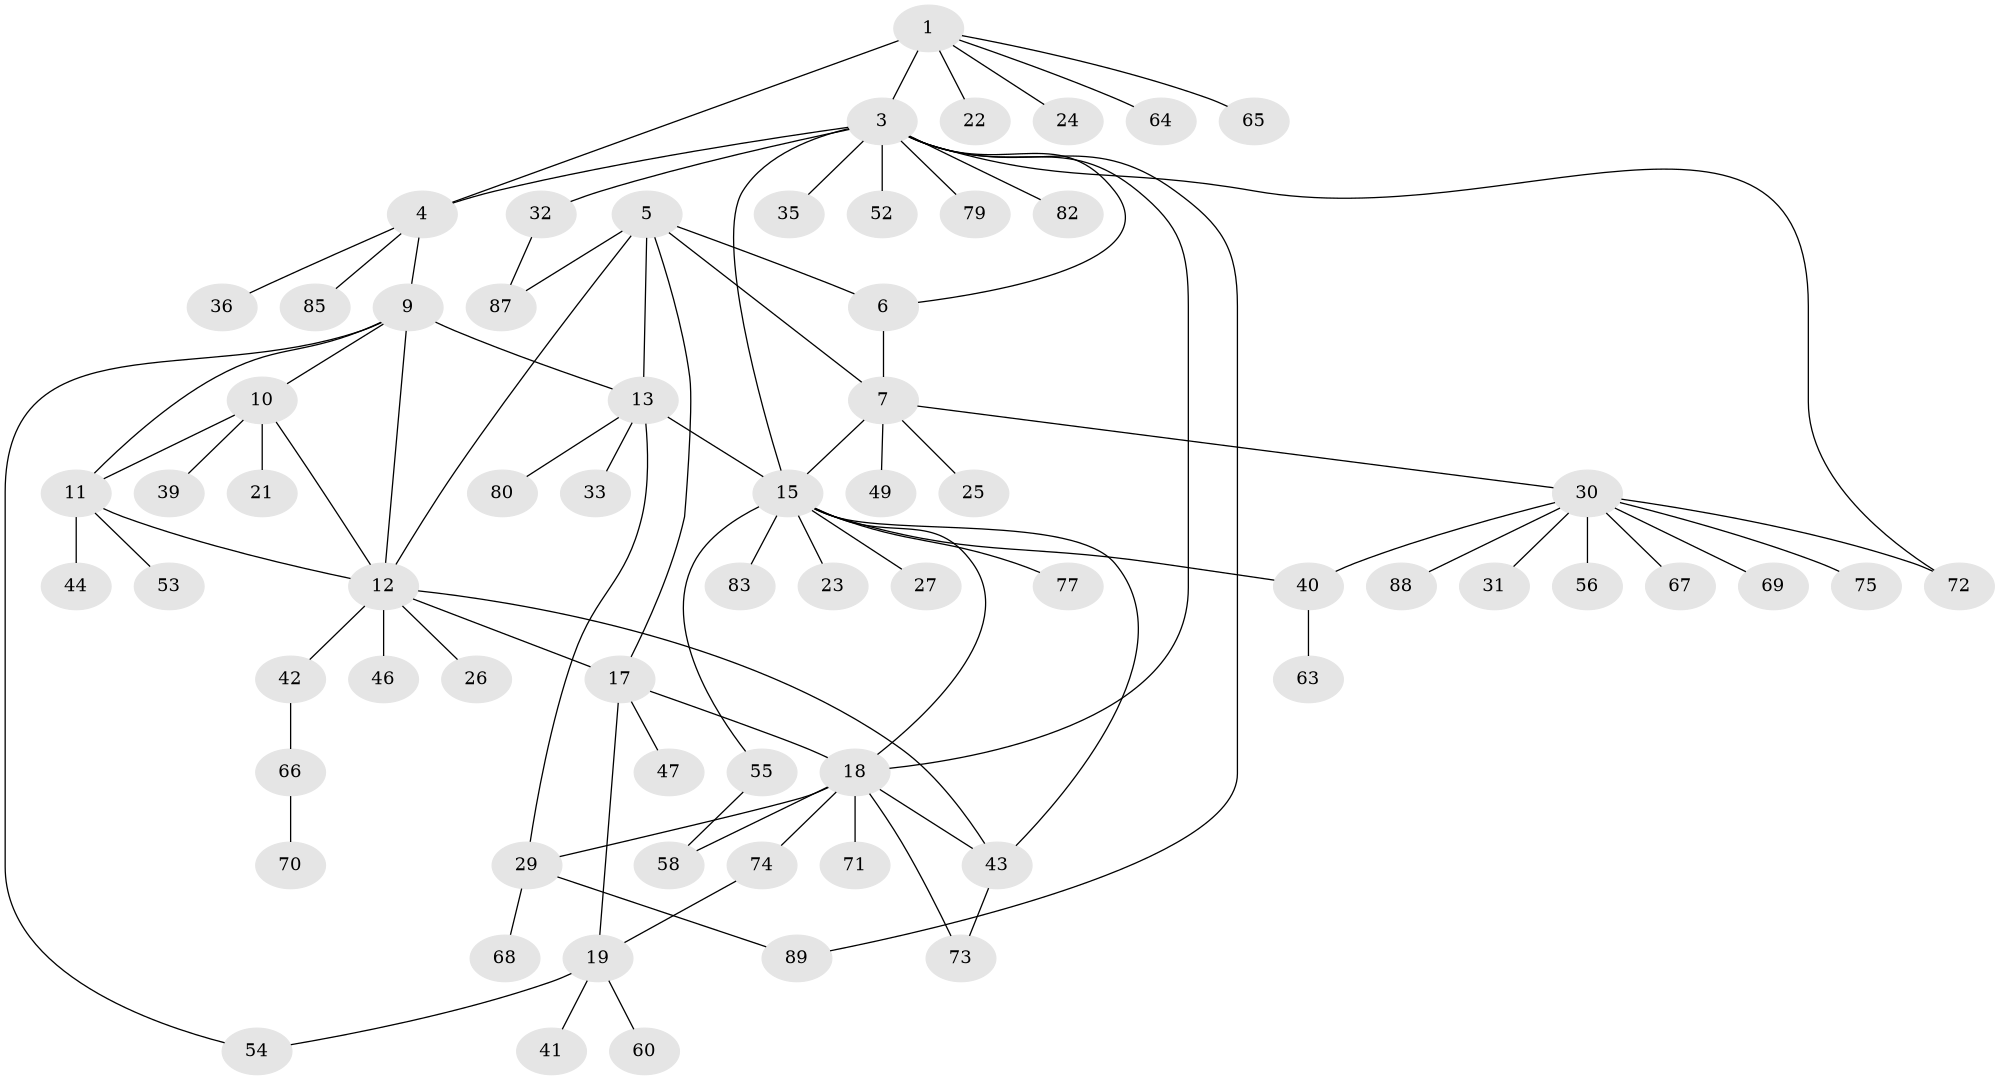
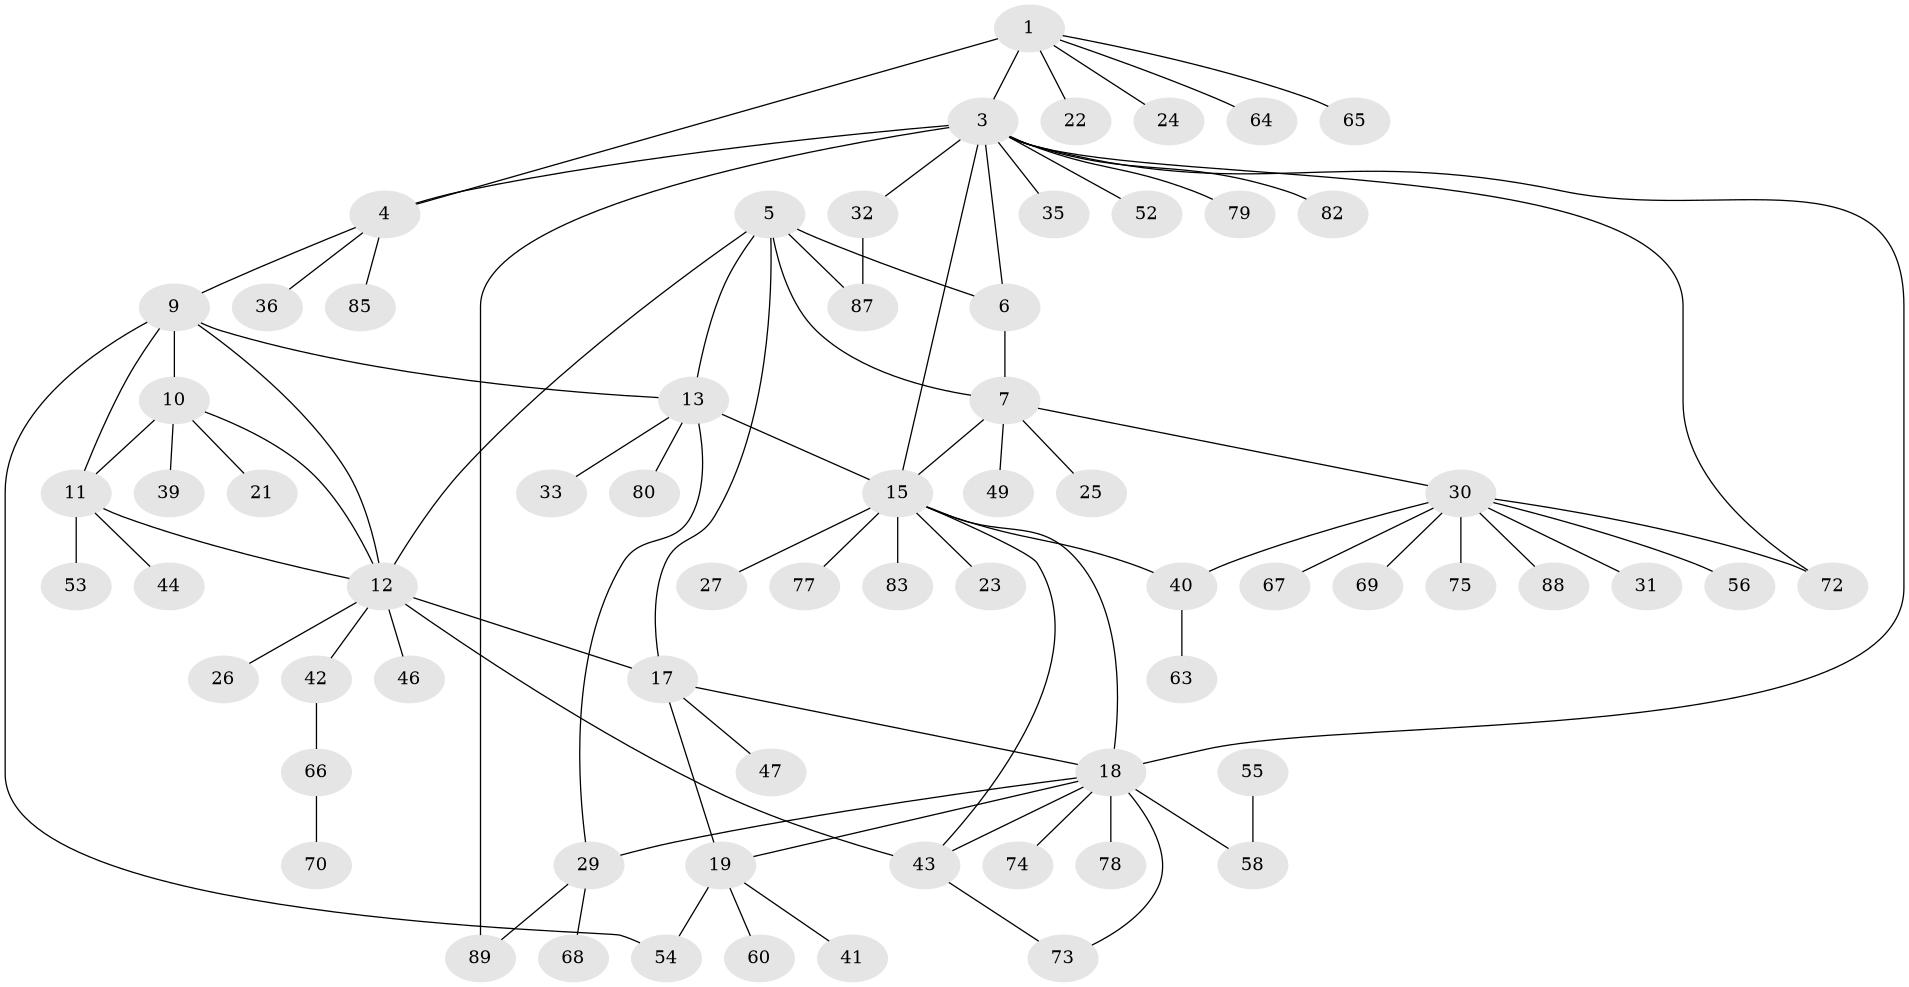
edge "15" -- "55": removed
node "71": label "71" -> "78"
edge "74" -- "19": now "18" -- "19"
